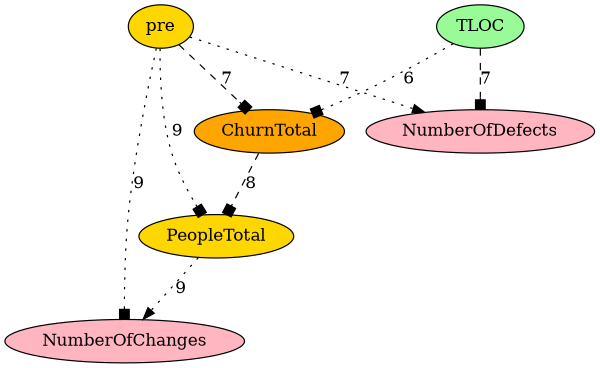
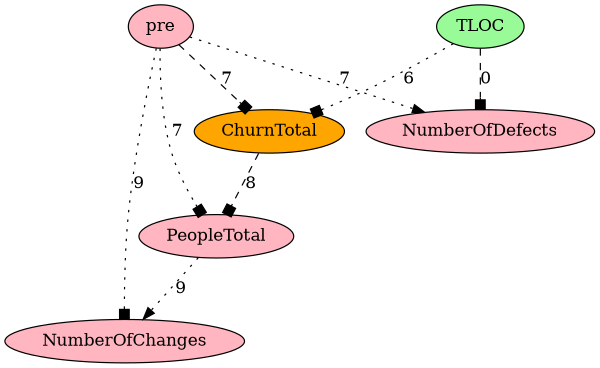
node "pre": fillcolor gold -> lightpink
edge "TLOC" -> "NumberOfDefects": label "7" -> "0"
edge "pre" -> "PeopleTotal": label "9" -> "7"
node "PeopleTotal": fillcolor gold -> lightpink
